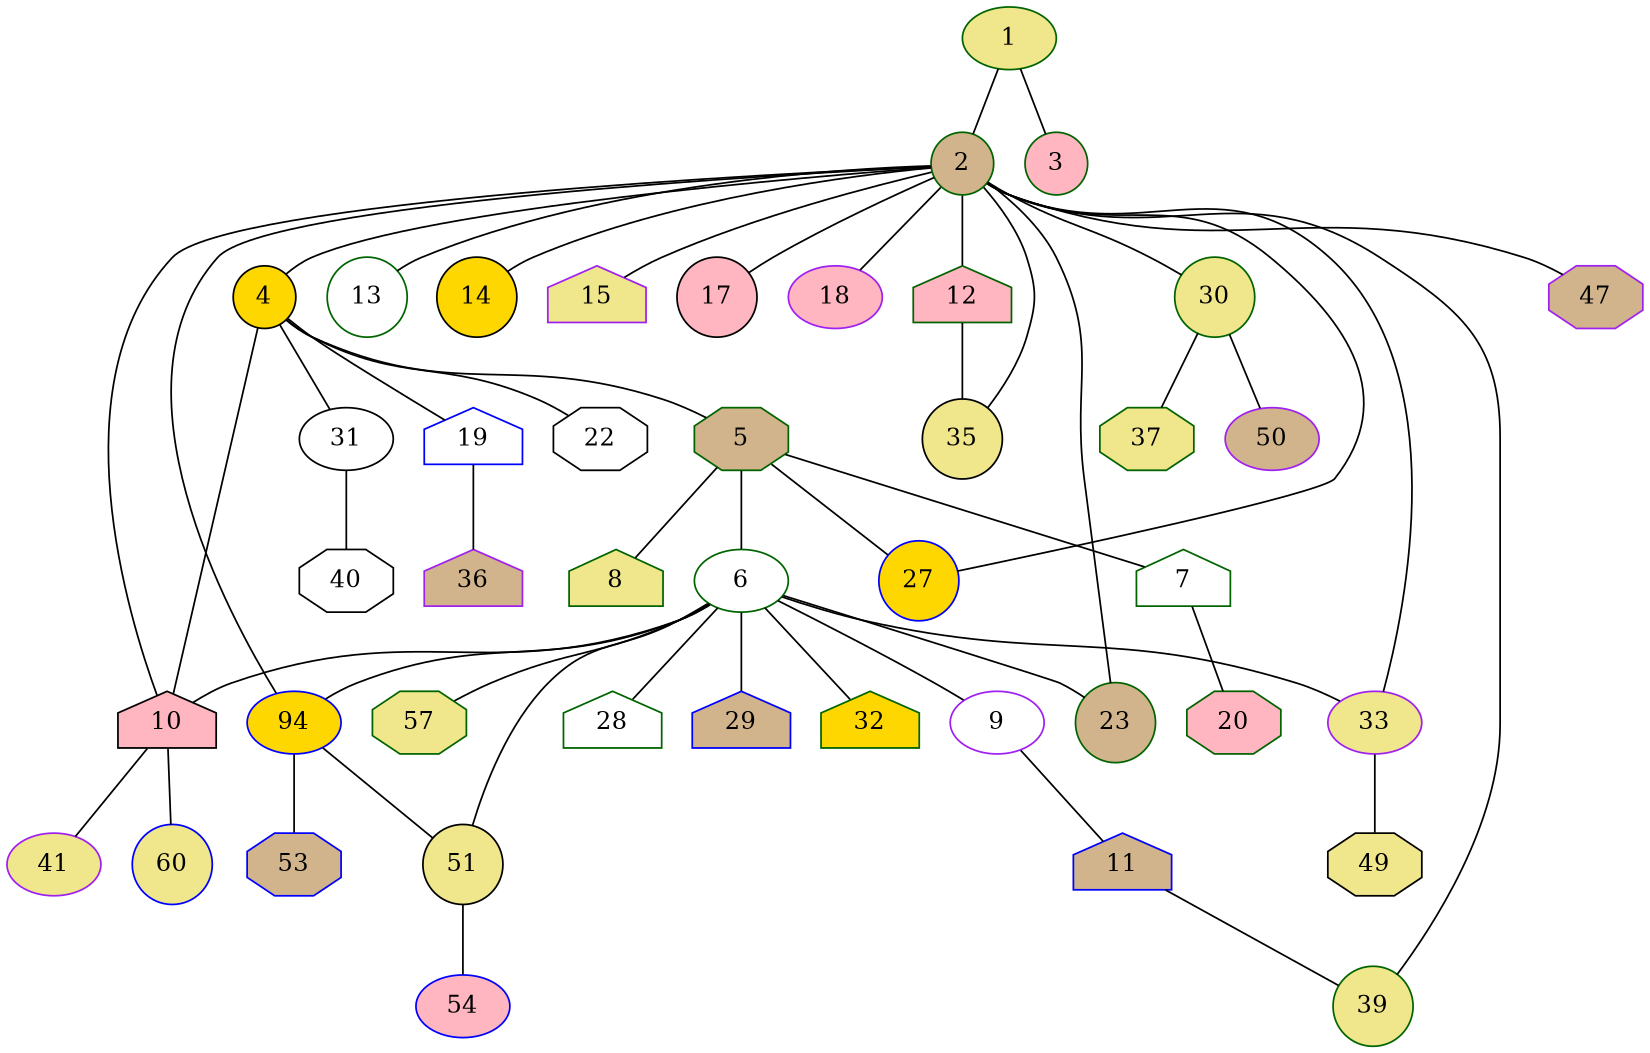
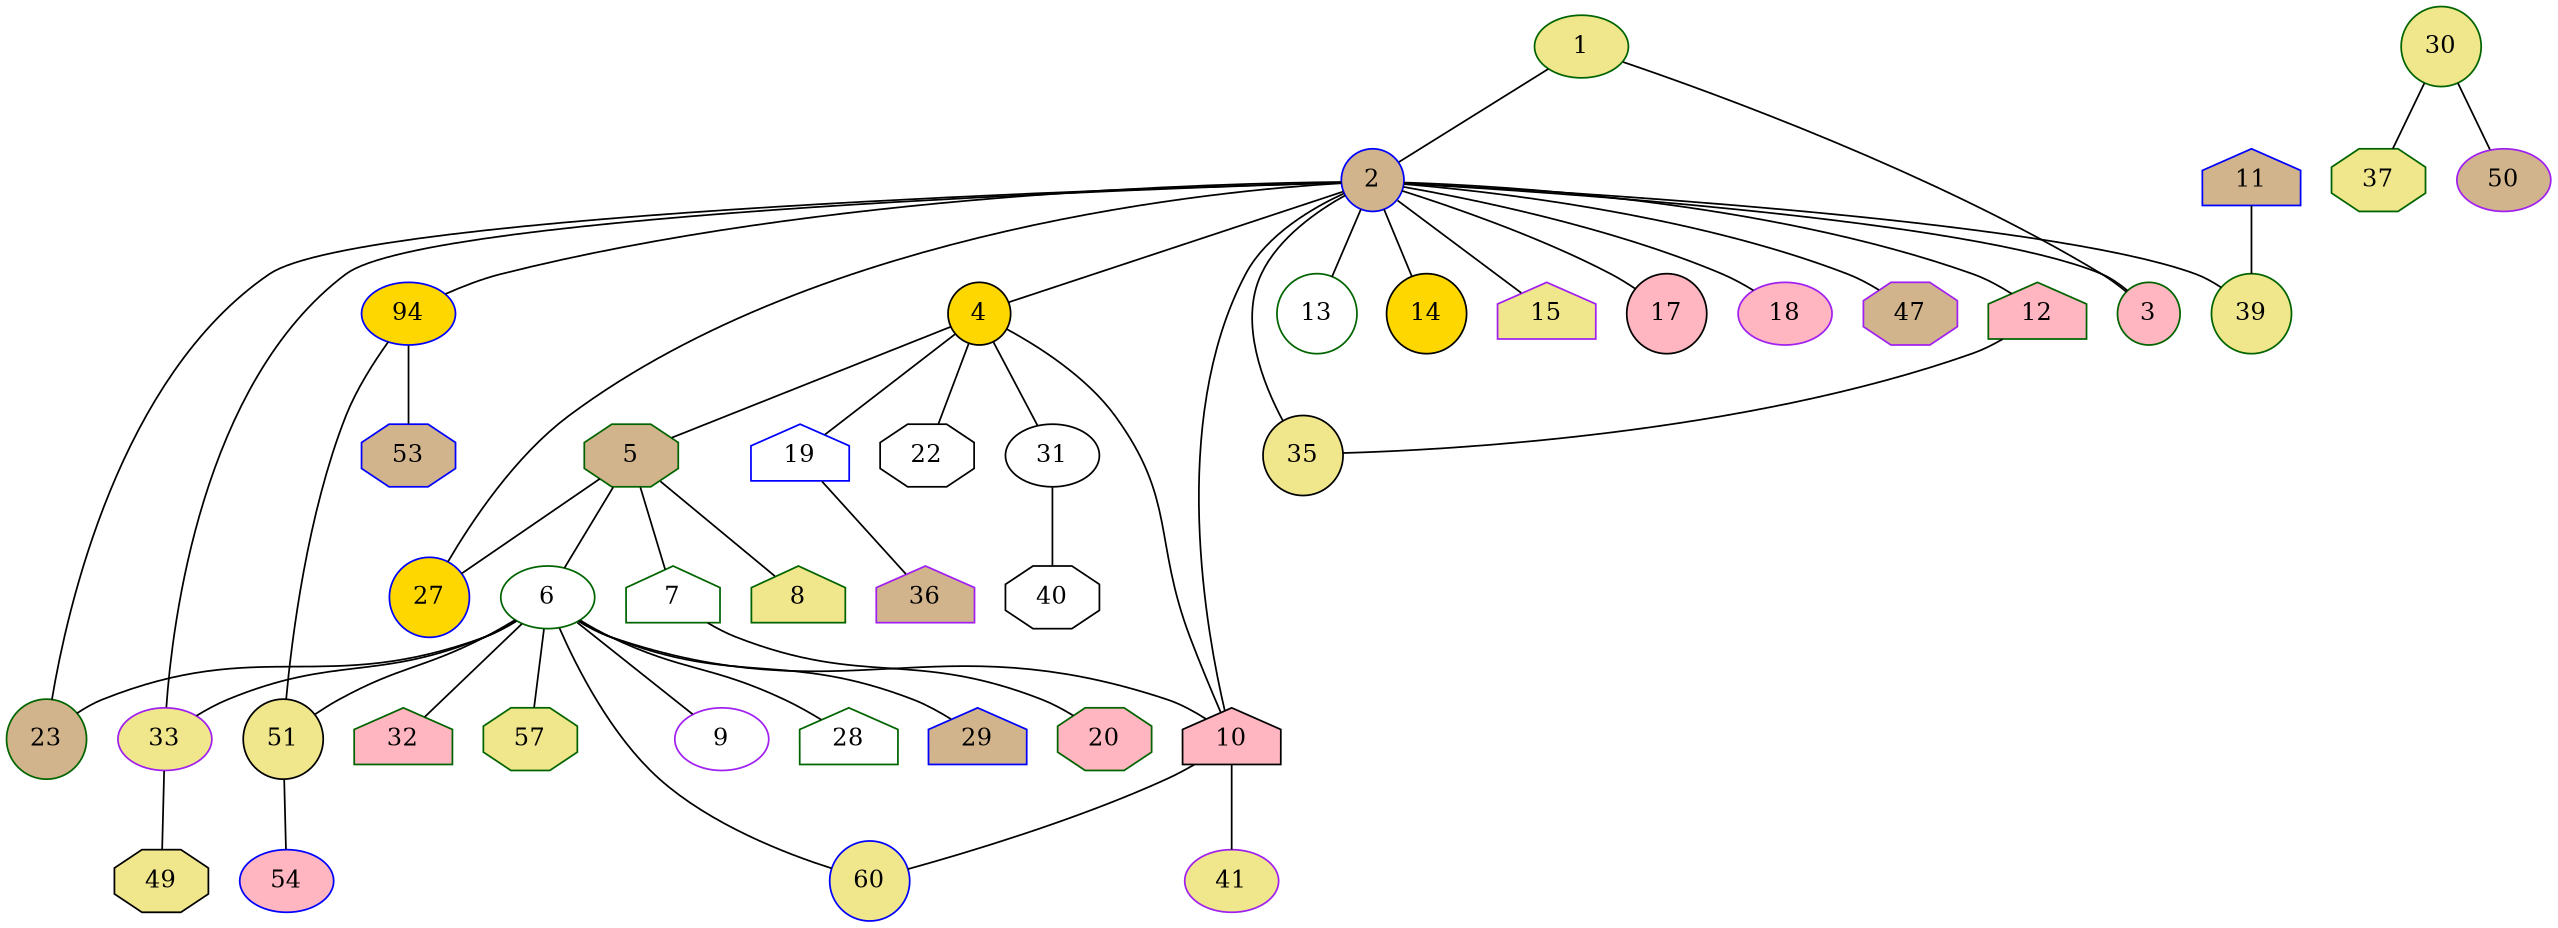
node "2": color darkgreen -> blue
edge "2" -- "30": now "2" -- "3"
edge "6" -- "94": now "6" -- "60"
node "32": fillcolor gold -> lightpink
edge "9" -- "11": removed
